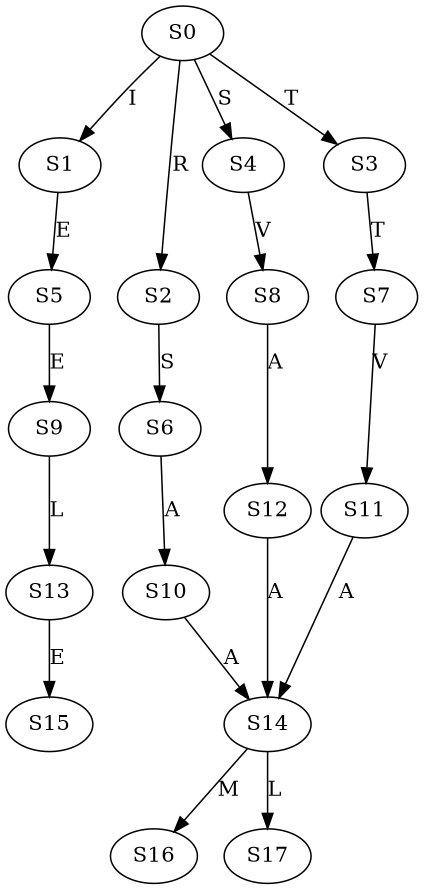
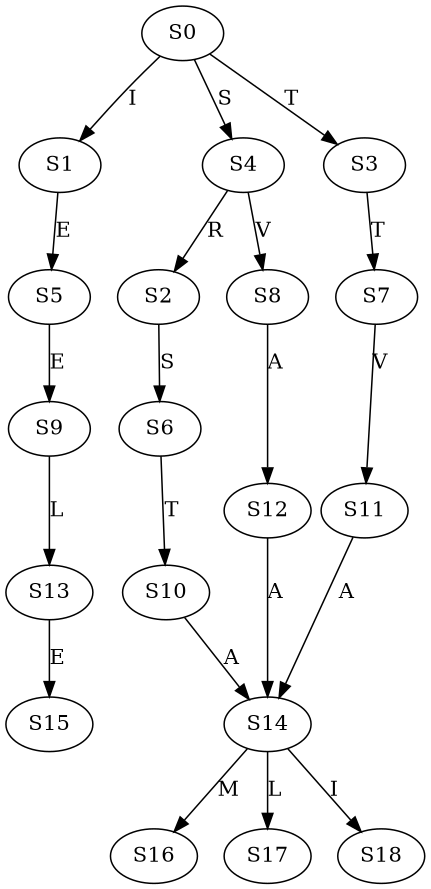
edge "S0" -> "S2": now "S4" -> "S2"
edge "S6" -> "S10": label "A" -> "T"
node "S18": added
